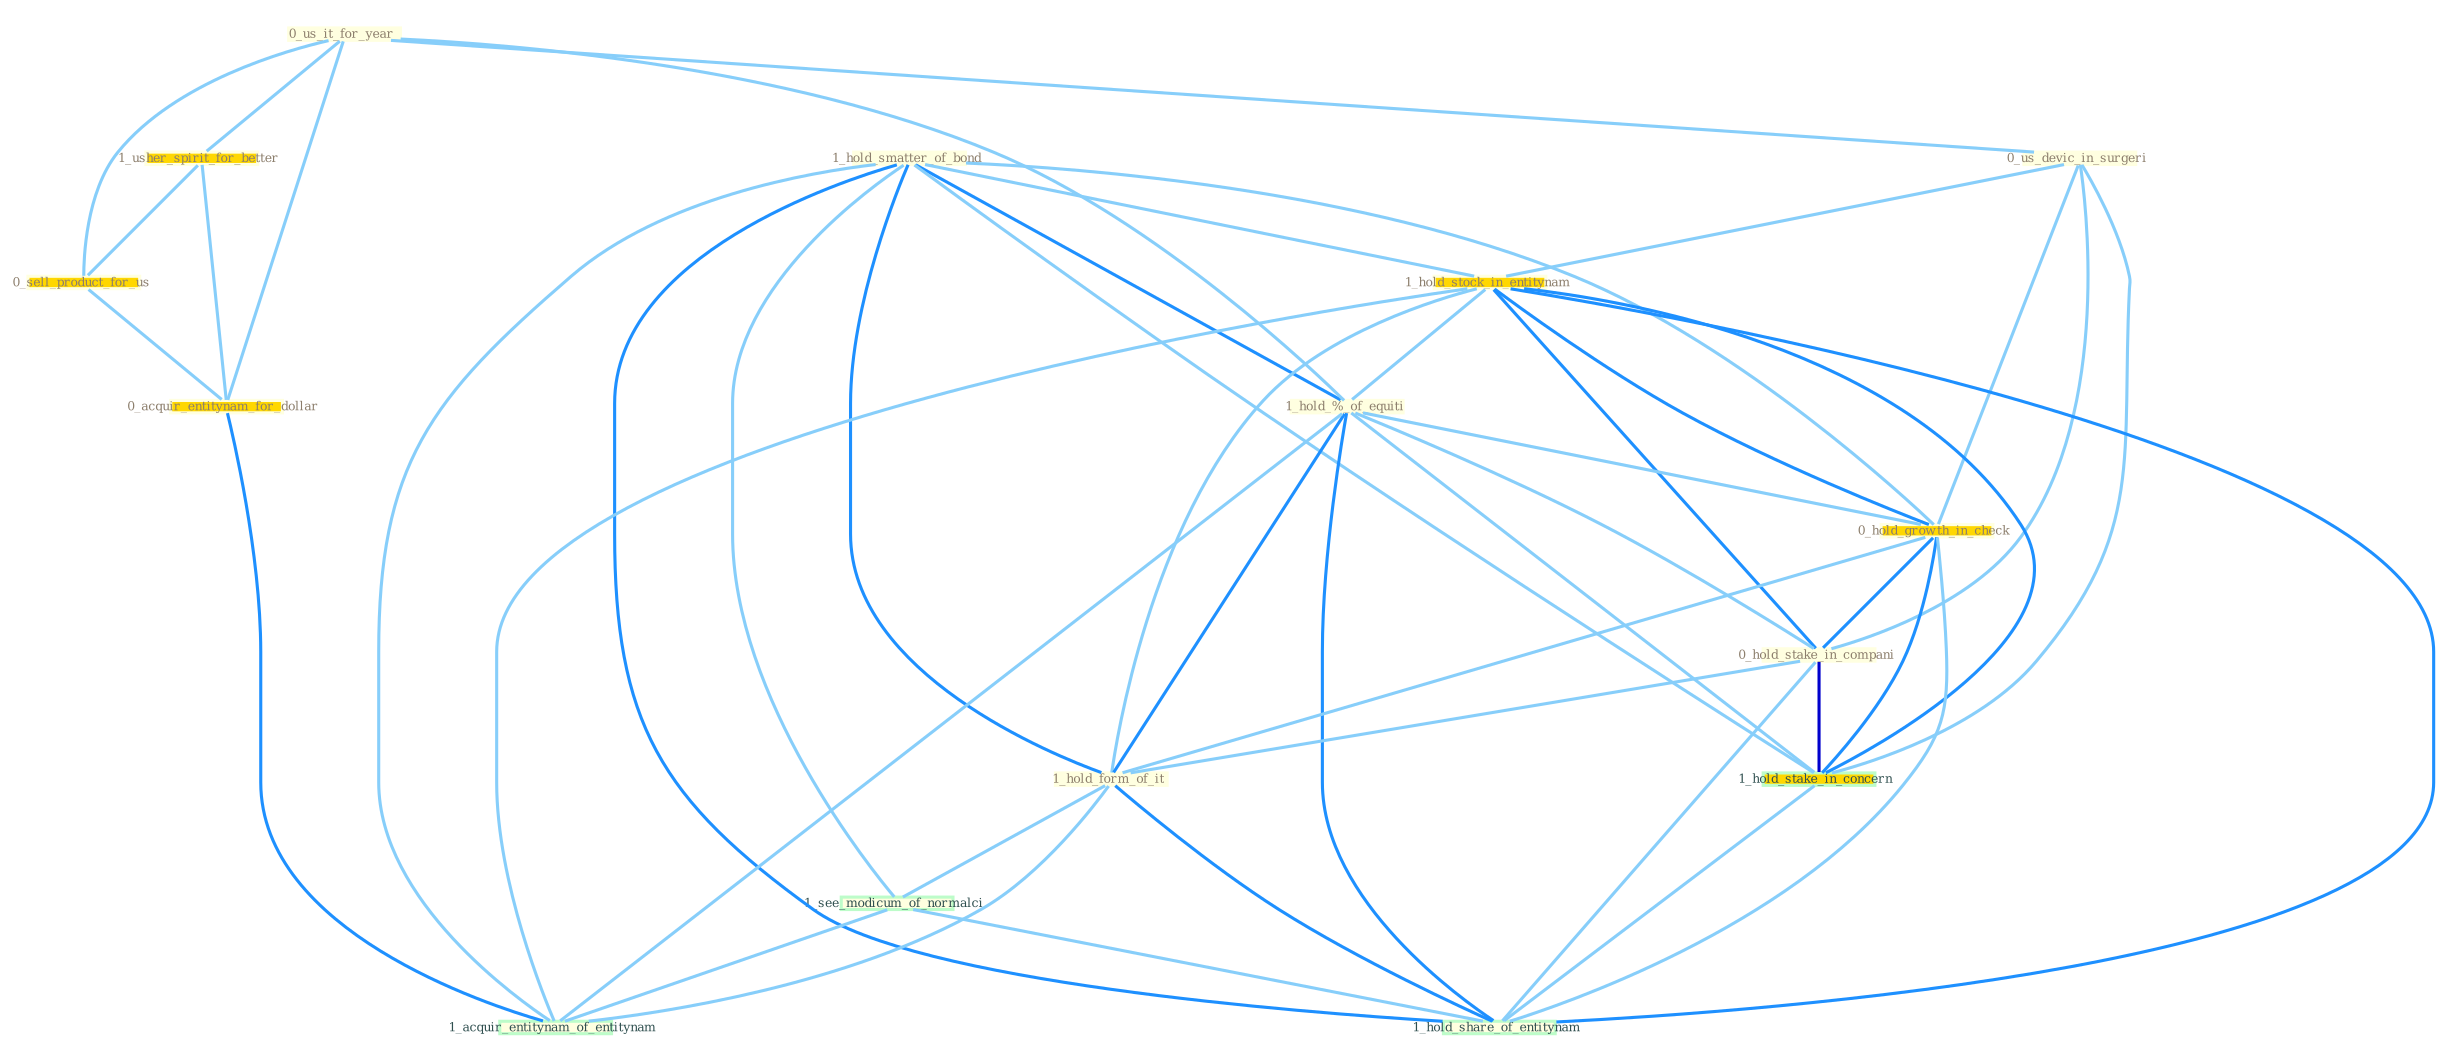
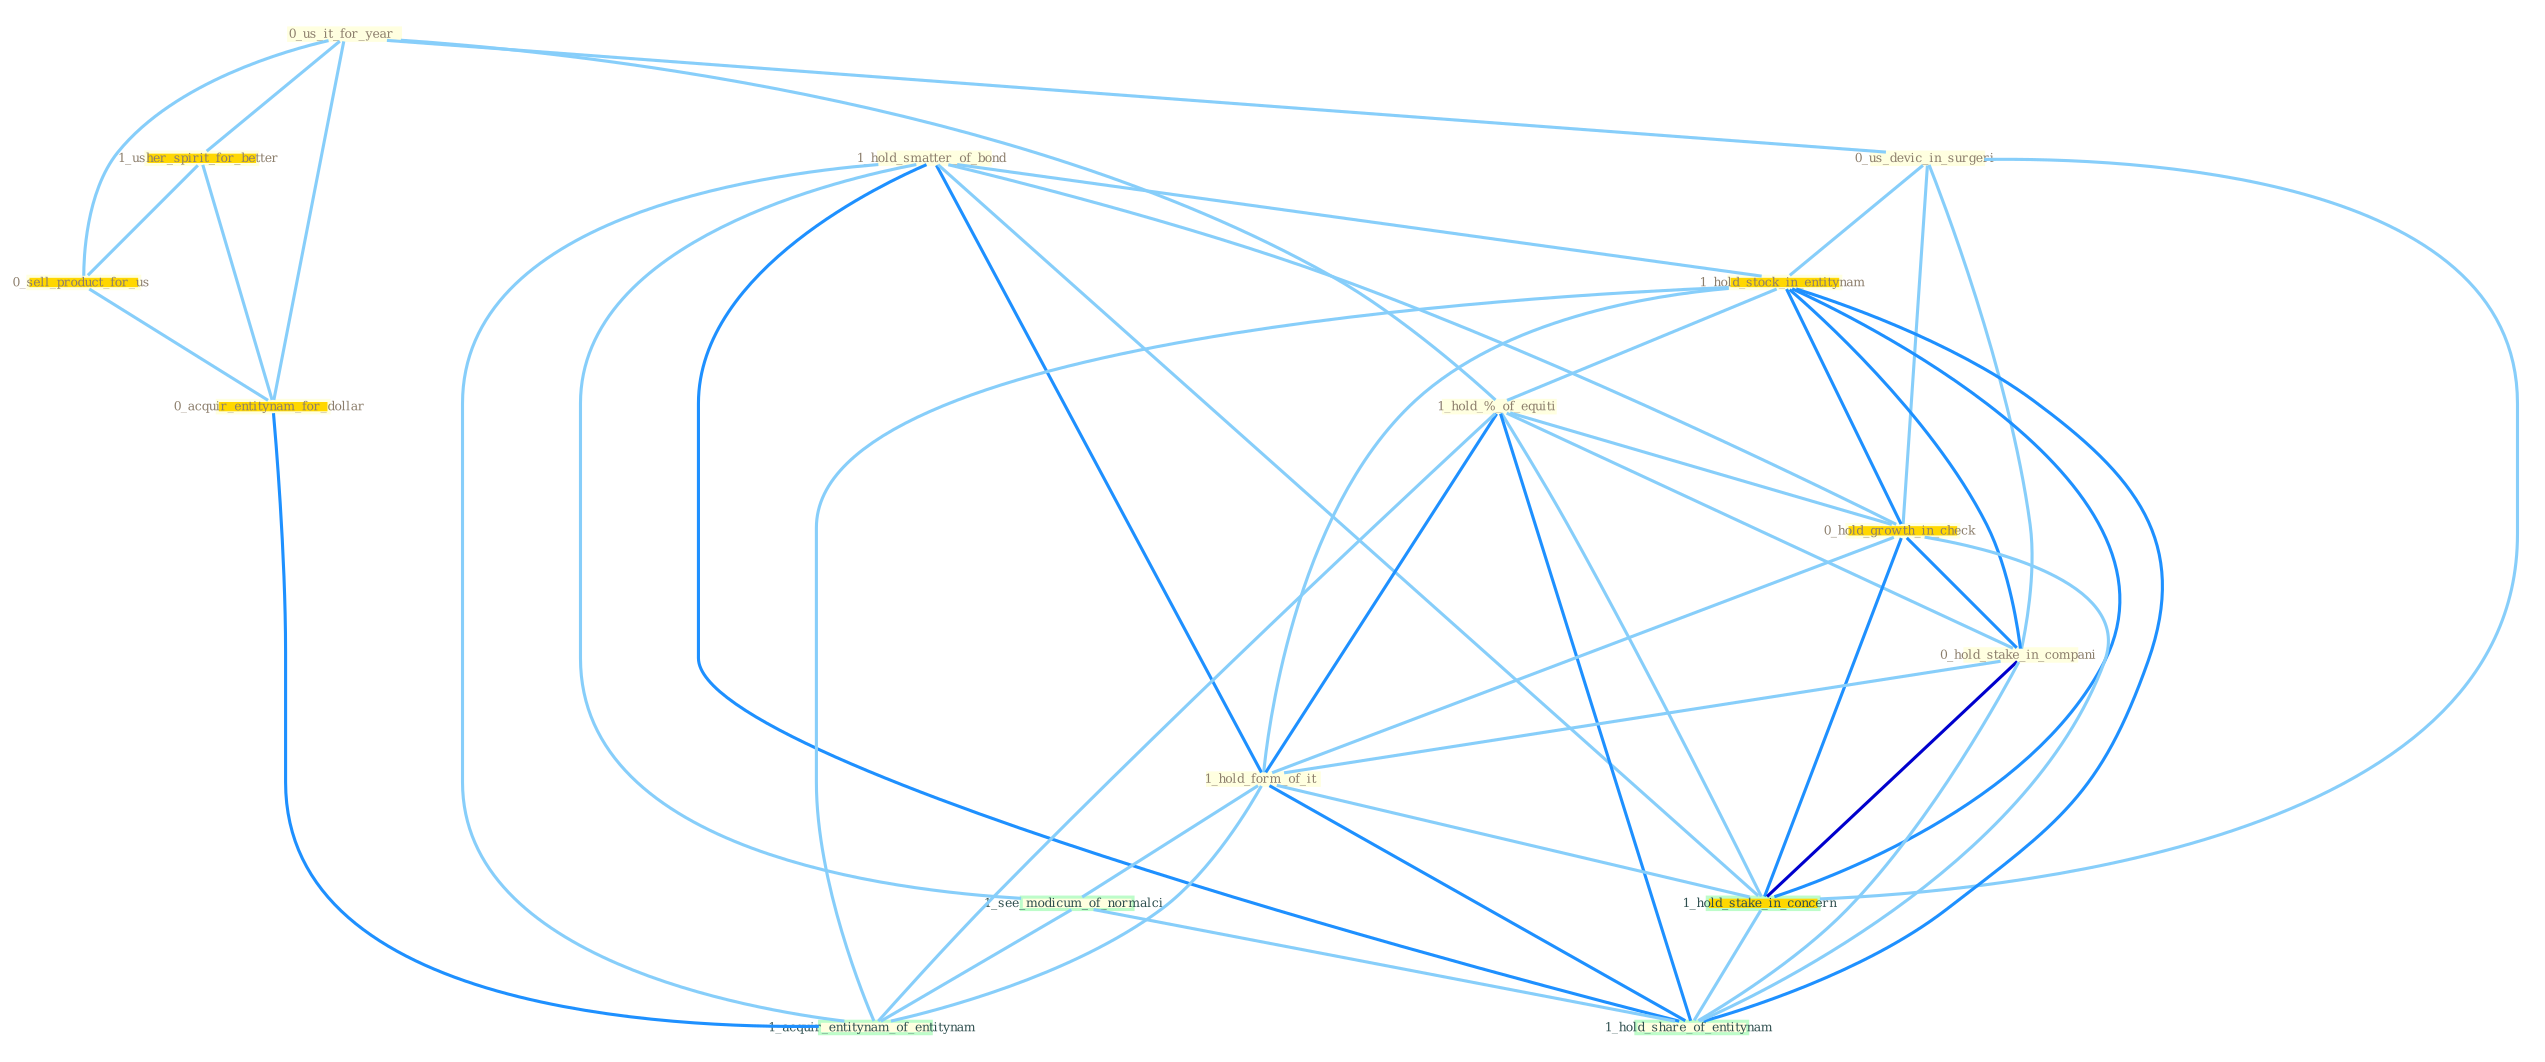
edge "1_hold_smatter_of_bond" -- "1_hold_%_of_equiti": removed
edge "1_hold_form_of_it" -- "1_hold_stake_in_concern": added
